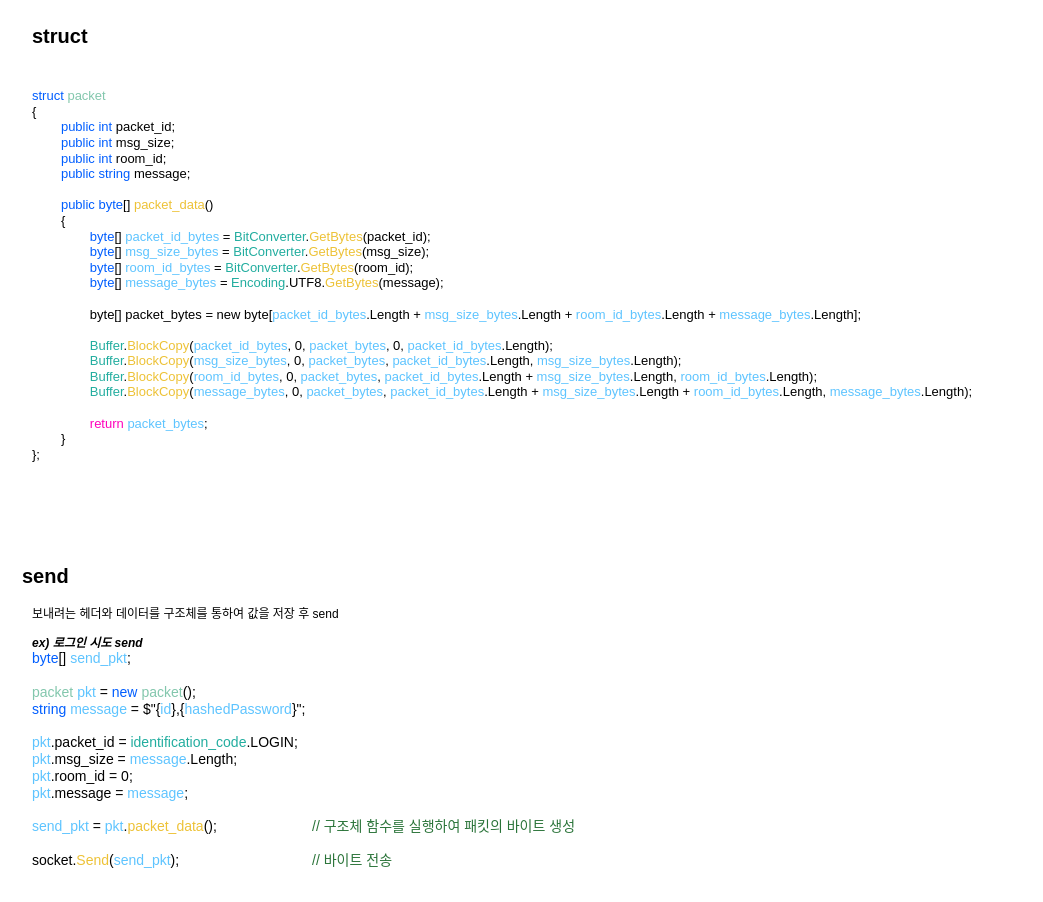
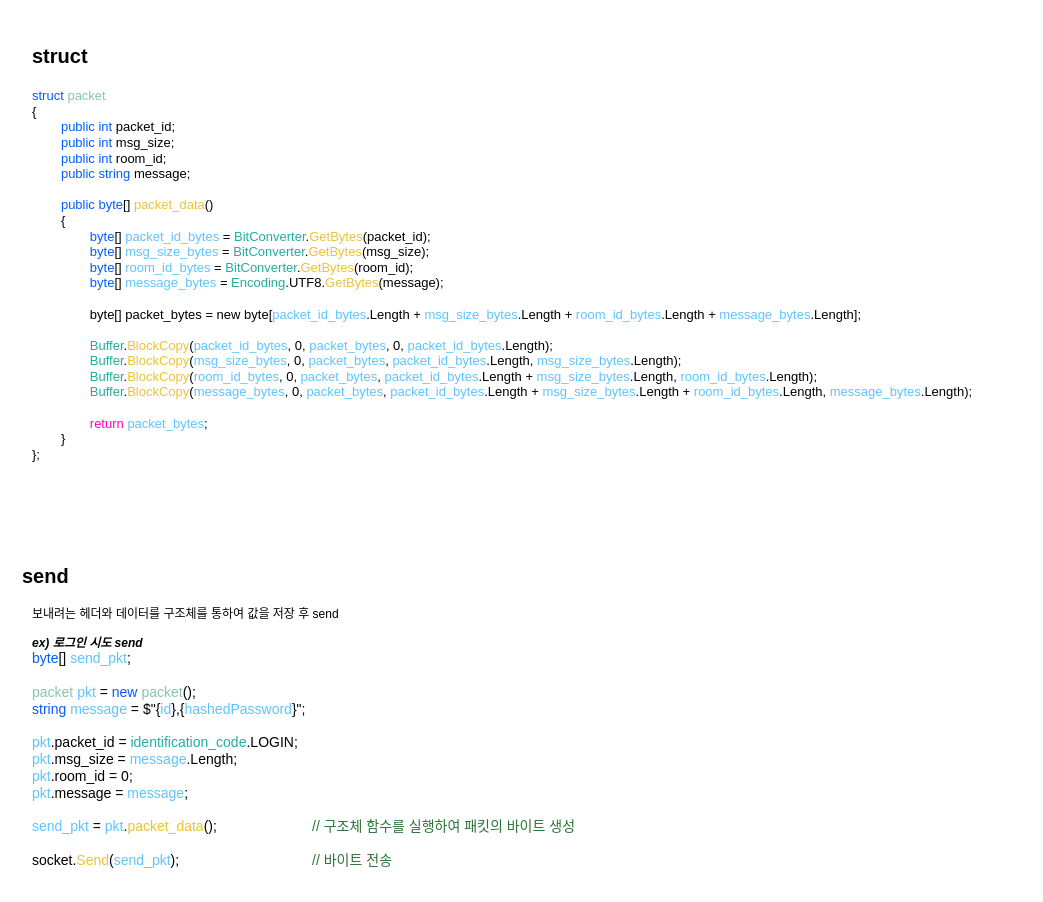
node "struct": moved (61, 36) -> (61, 56)
